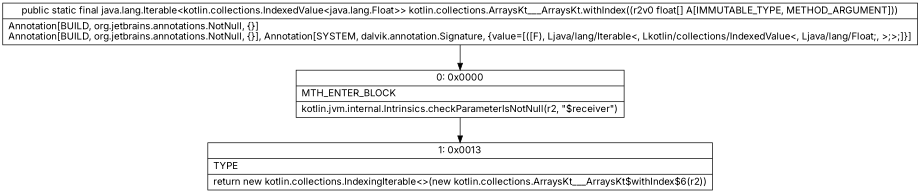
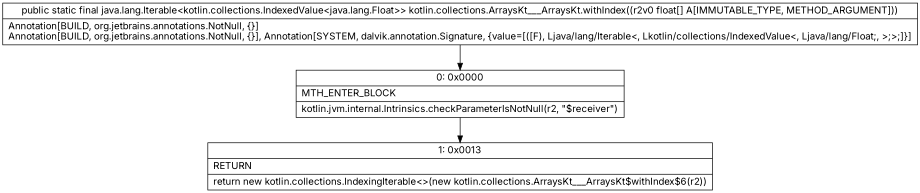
node "1: 0x0013": text "TYPE" -> "RETURN"
